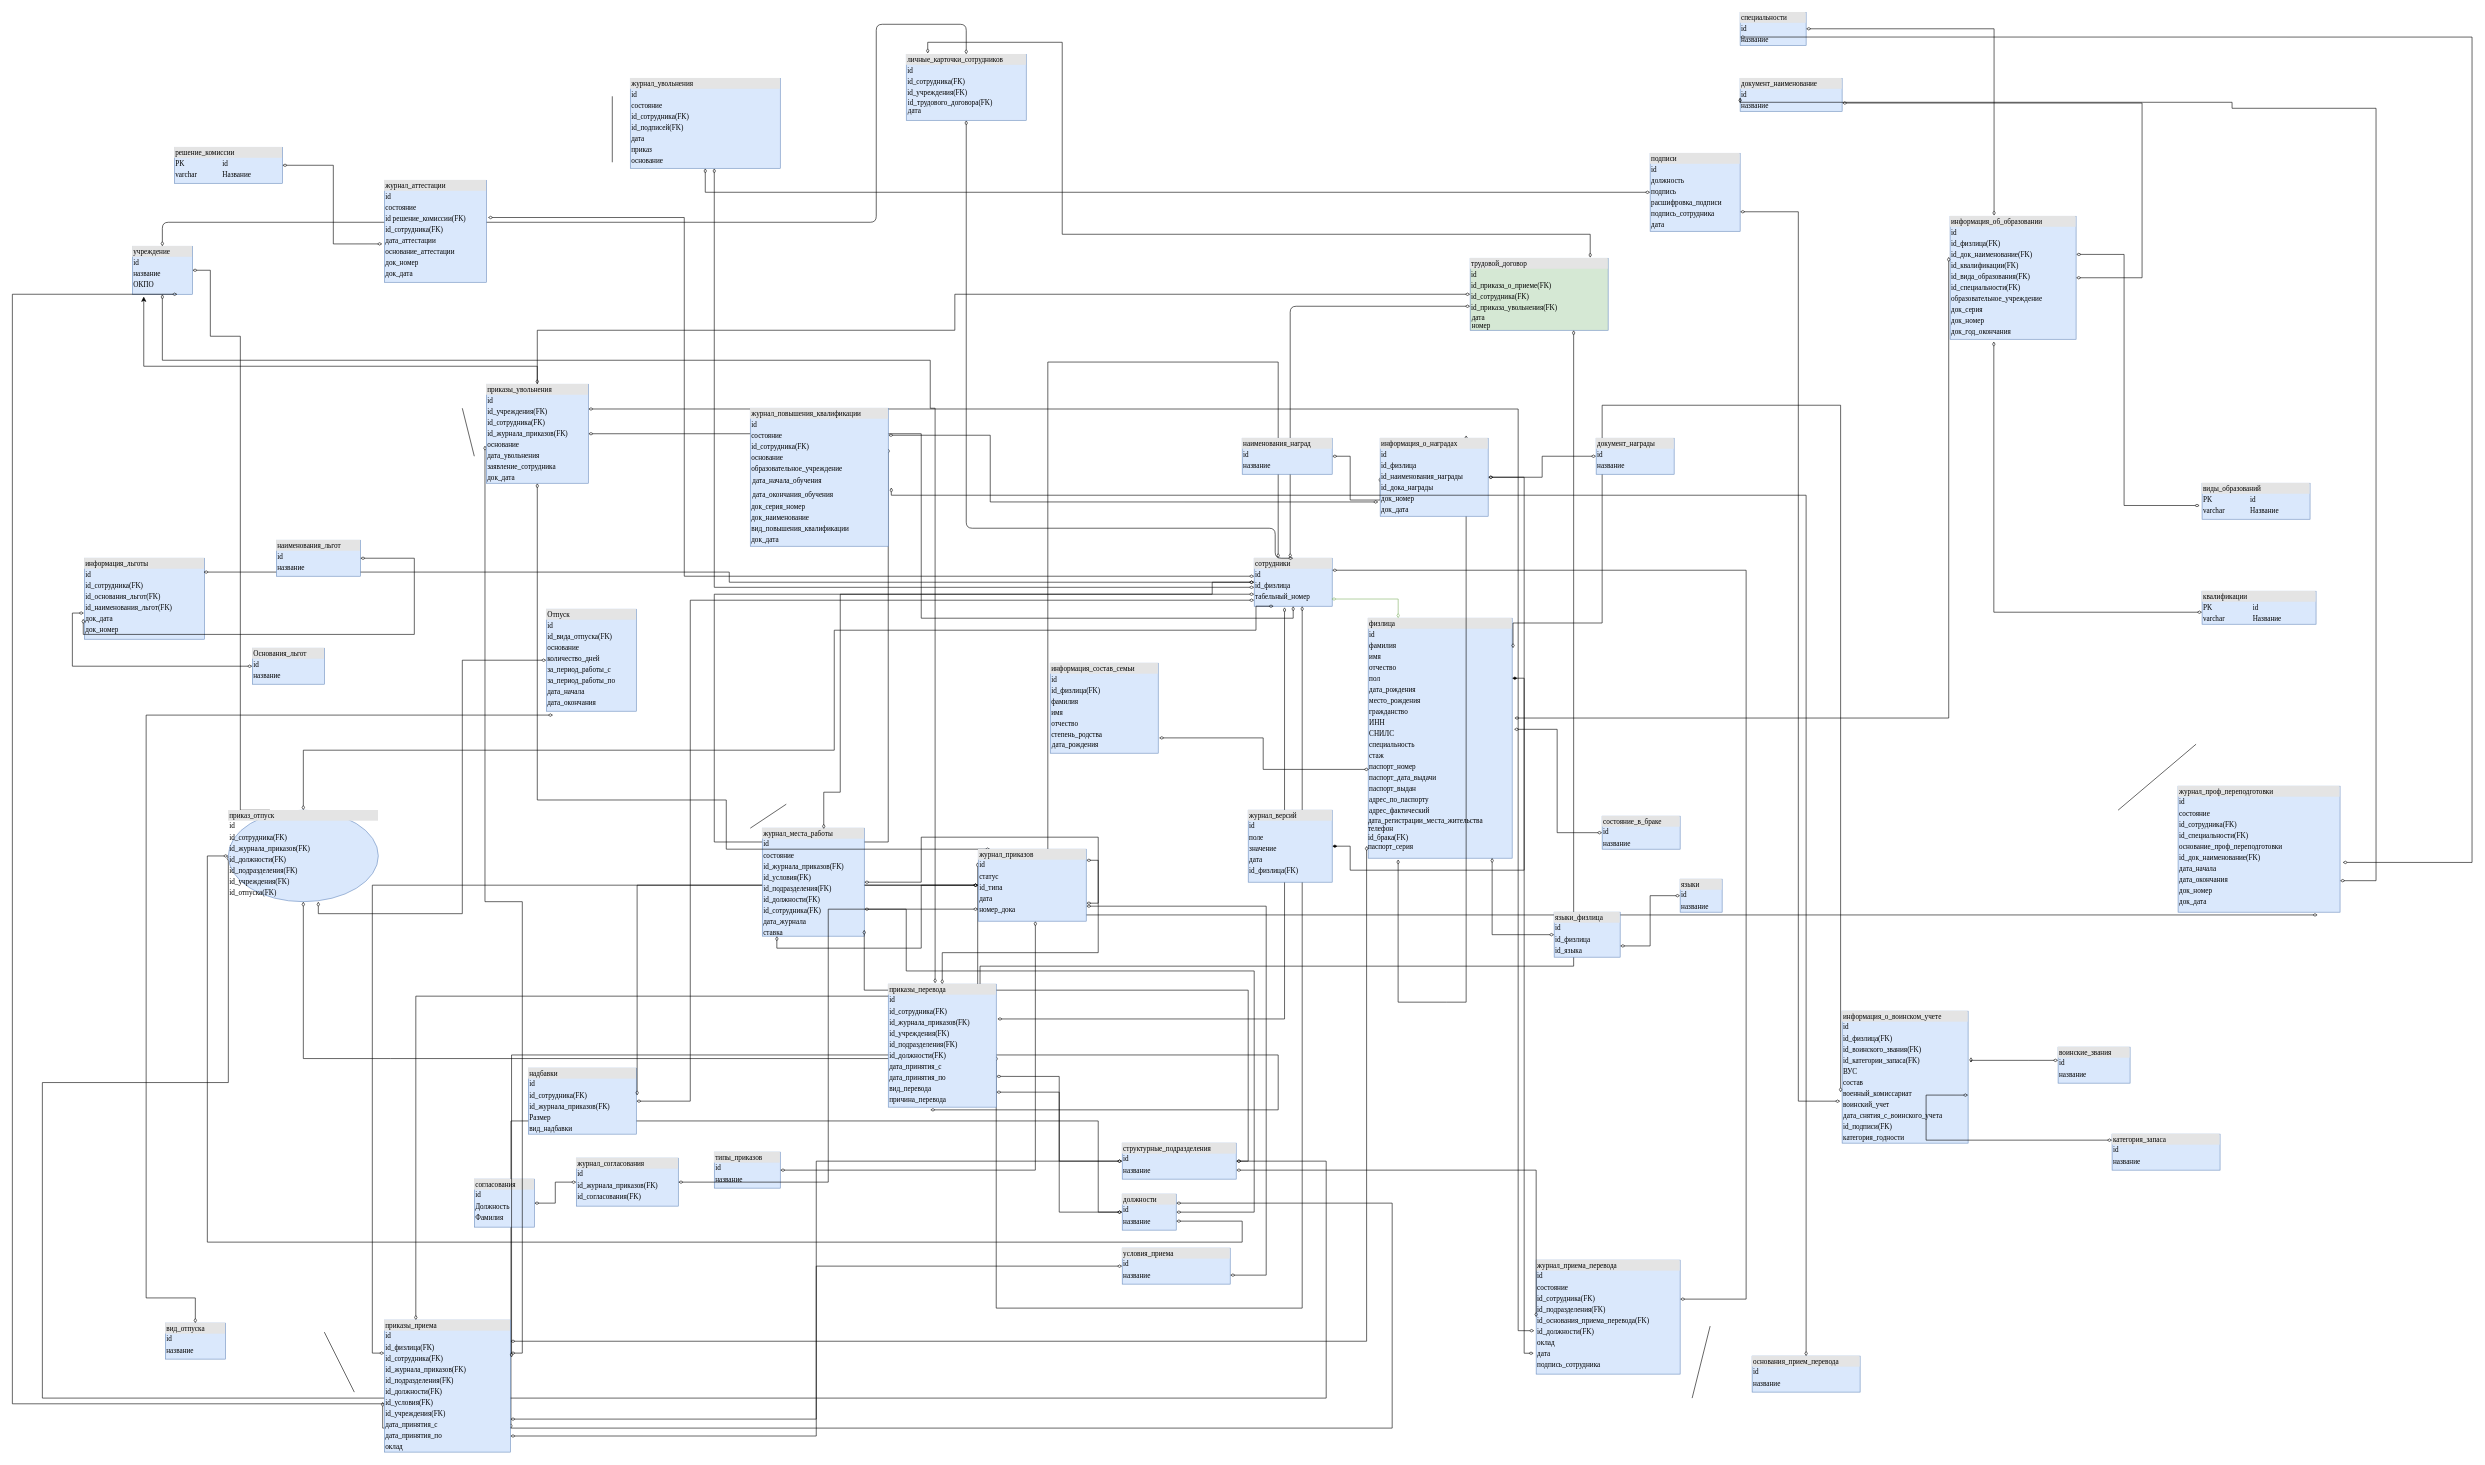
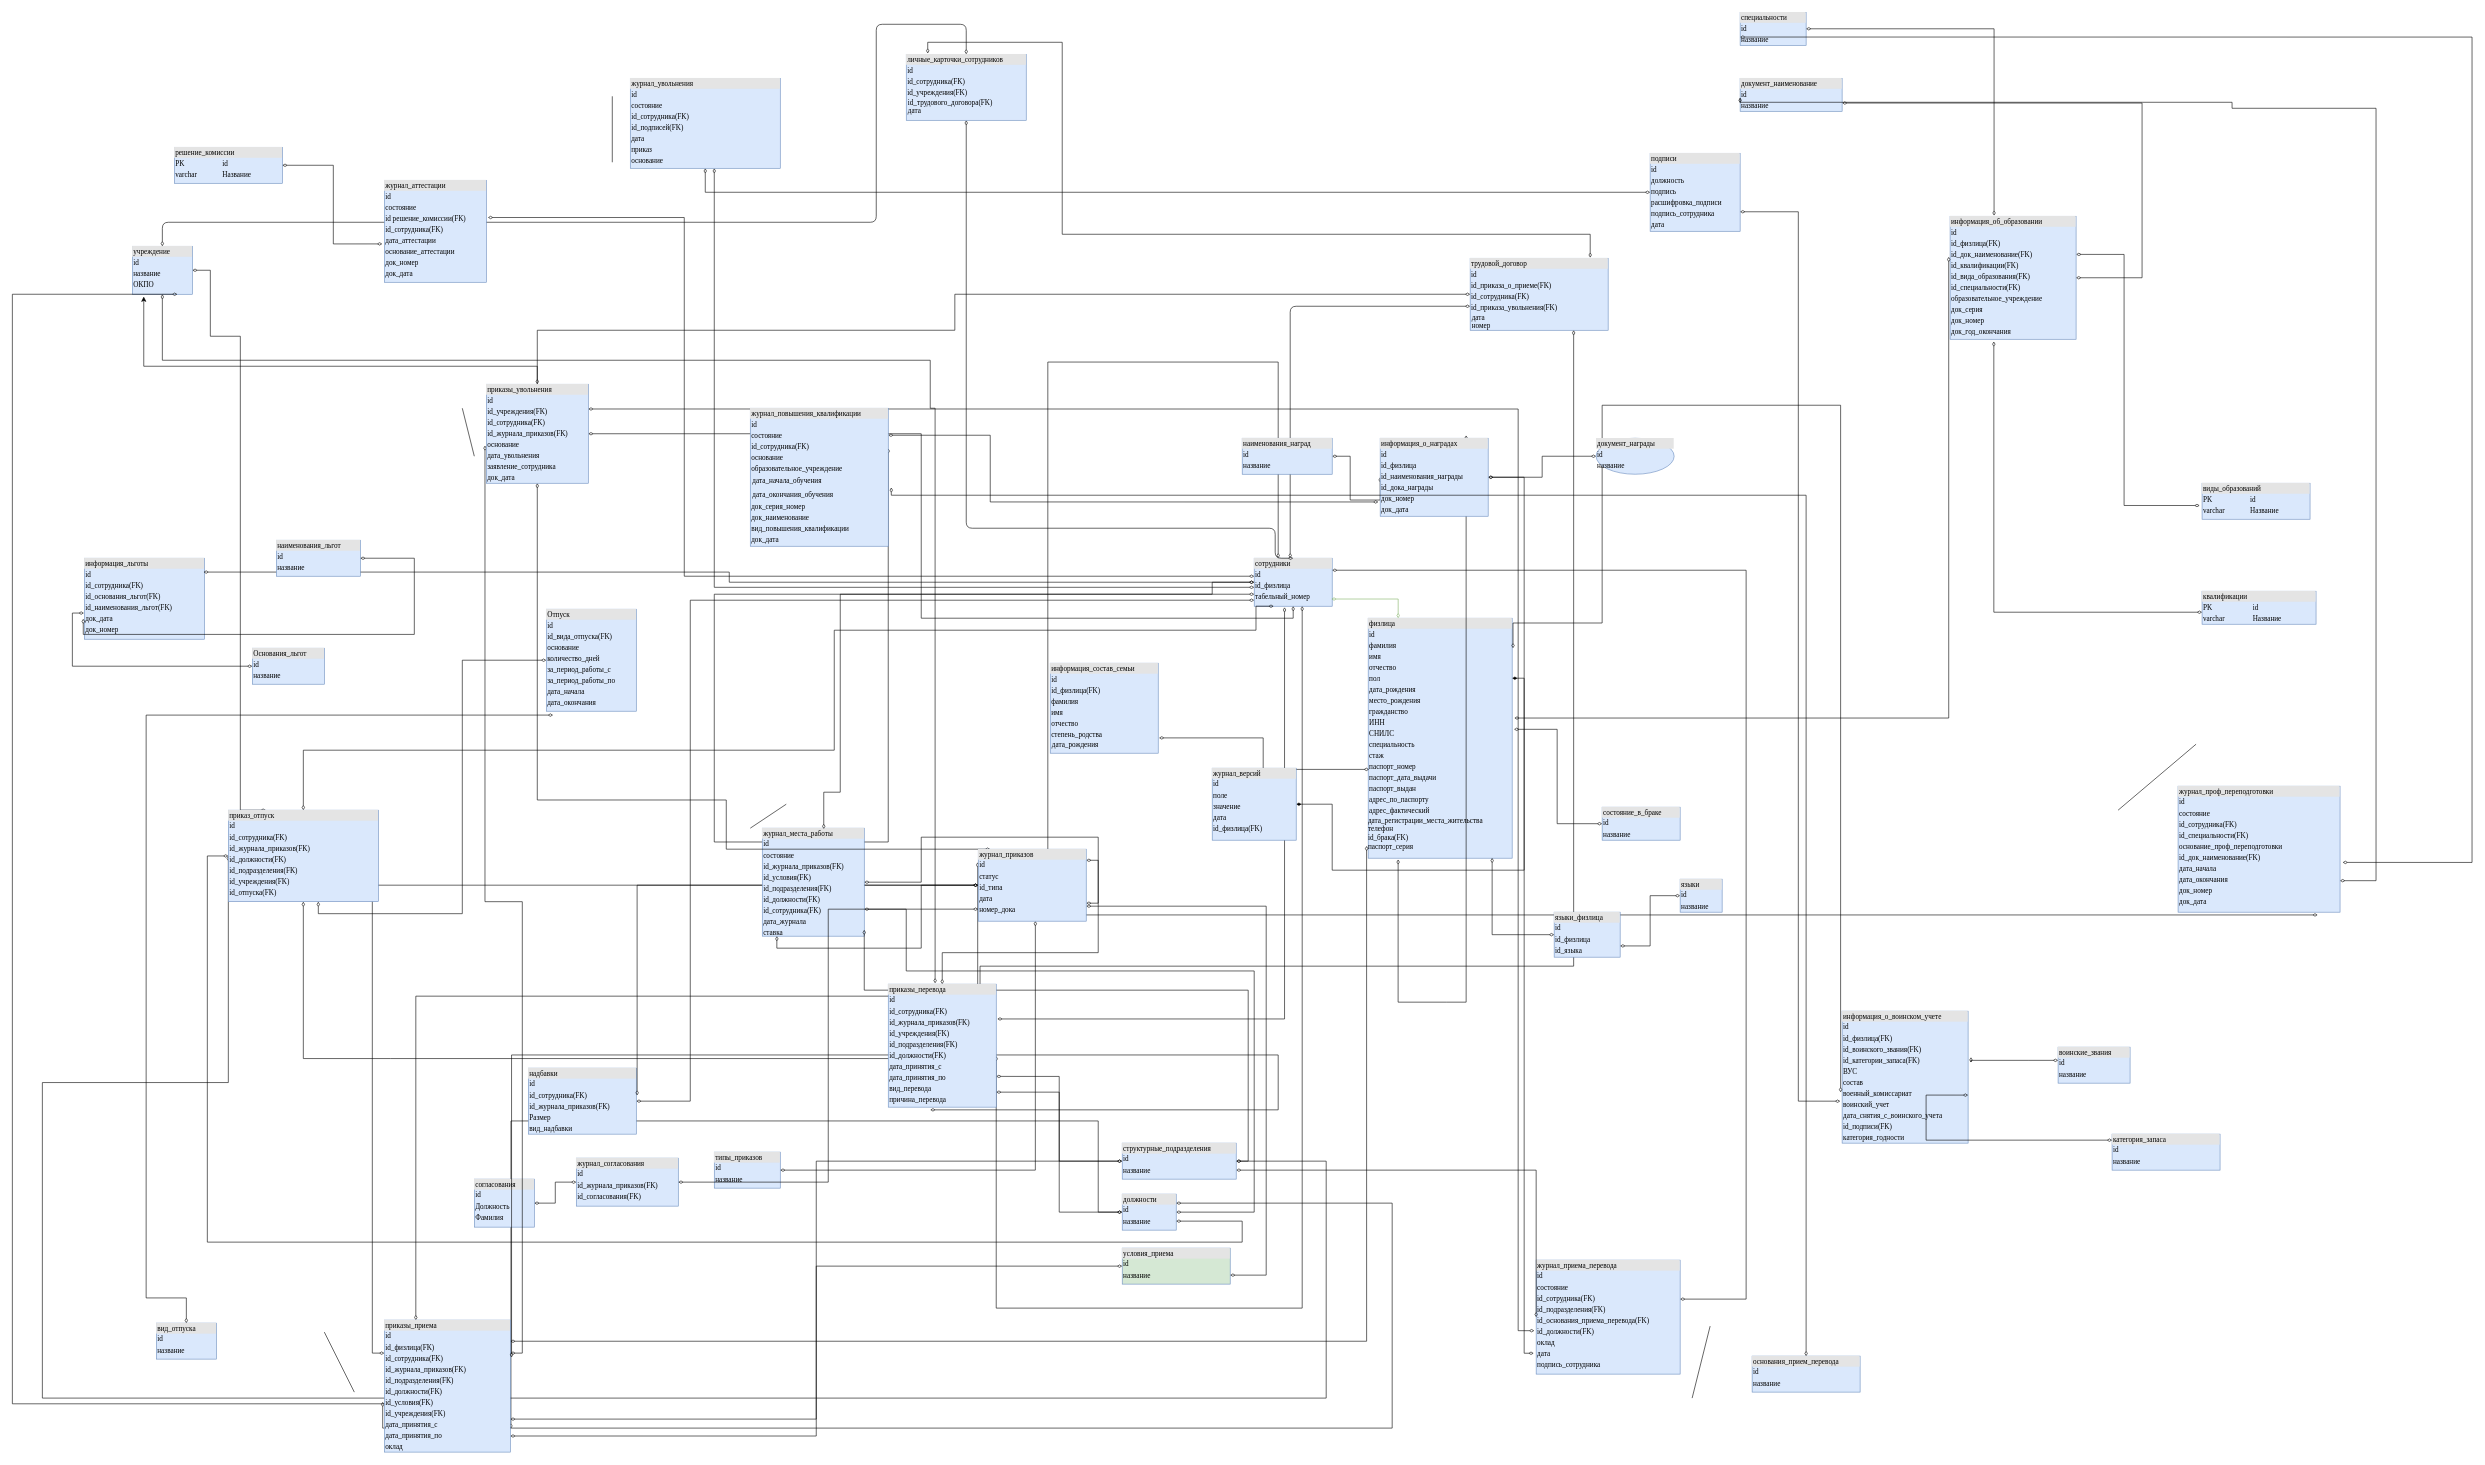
node "трудовой_договор id id_приказа_о_приеме(FK) id_сотрудника(FK) id_приказа_увольнения(FK) дата номер": fillcolor #d5e8d4 -> #dae8fc
node "документ_награды id название": shape rectangle -> ellipse
node "состояние_в_браке id название": moved (1641, 833) -> (1641, 824)
node "журнал_версий id поле значение дата id_физлица(FK)": moved (1290, 846) -> (1254, 804)
node "приказ_отпуск id id_сотрудника(FK) id_журнала_приказов(FK) id_должности(FK) id_подразделения(FK) id_учреждения(FK) id_отпуска(FK)": shape ellipse -> rectangle
node "условия_приема id название": fillcolor #dae8fc -> #d5e8d4
node "вид_отпуска id название": moved (195, 1341) -> (186, 1341)
